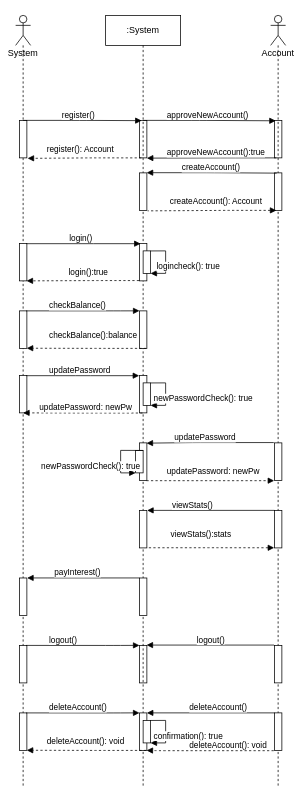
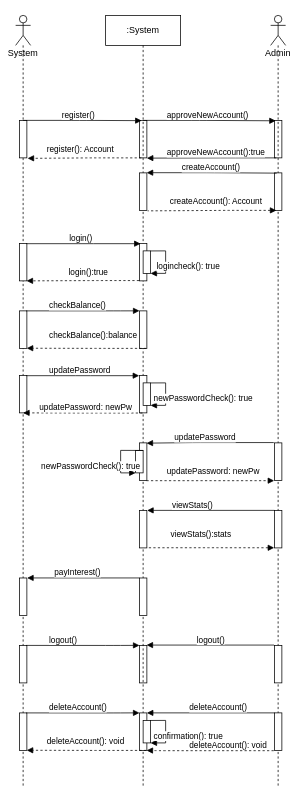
node "Account": label "Account" -> "Admin"
